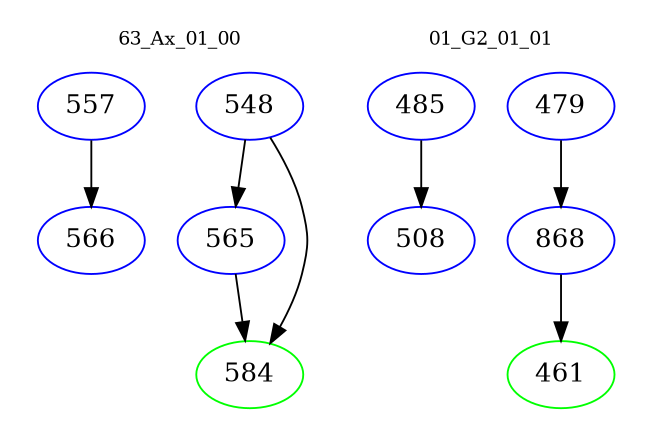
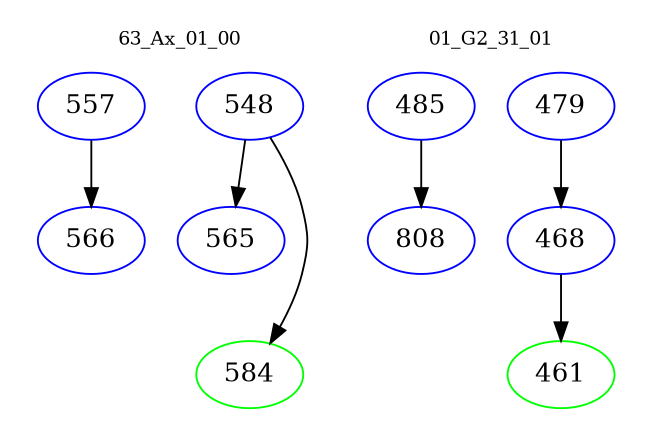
cluster "01_G2_01_01": label "01_G2_01_01" -> "01_G2_31_01"
node "508": label "508" -> "808"
node "868": label "868" -> "468"
edge "565" -> "584": removed
